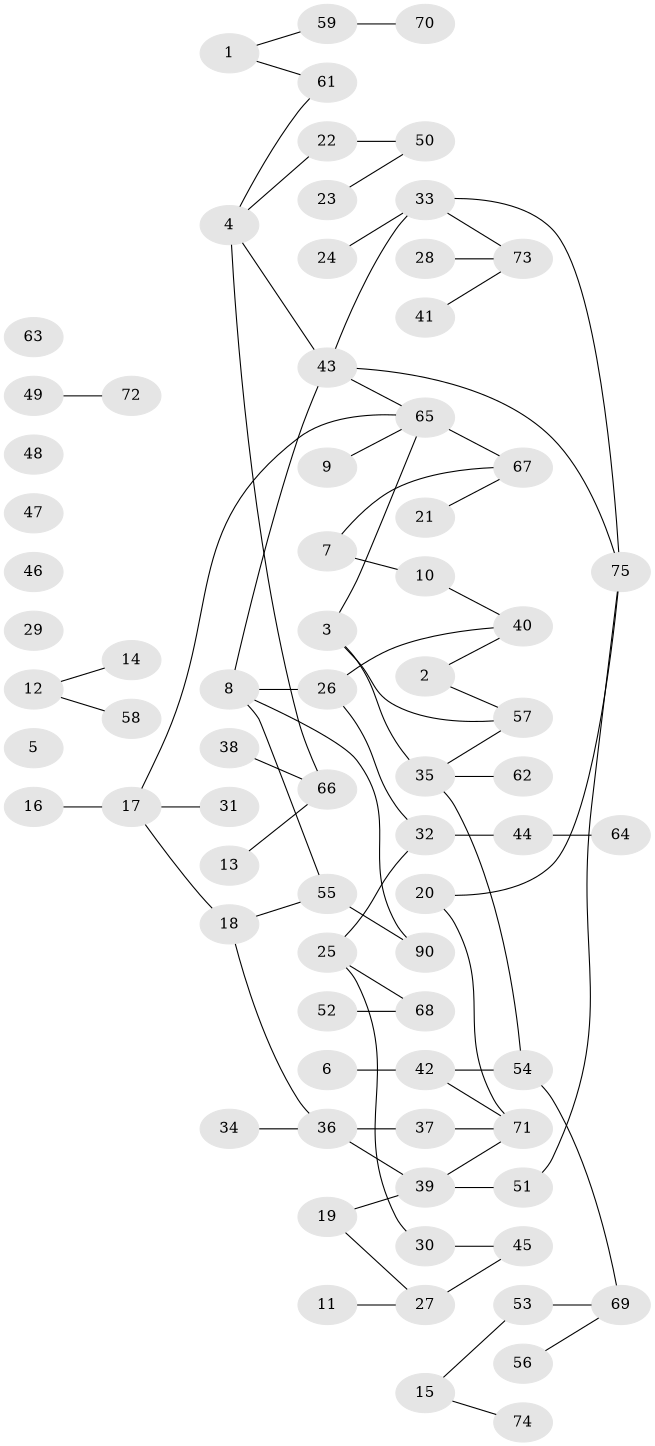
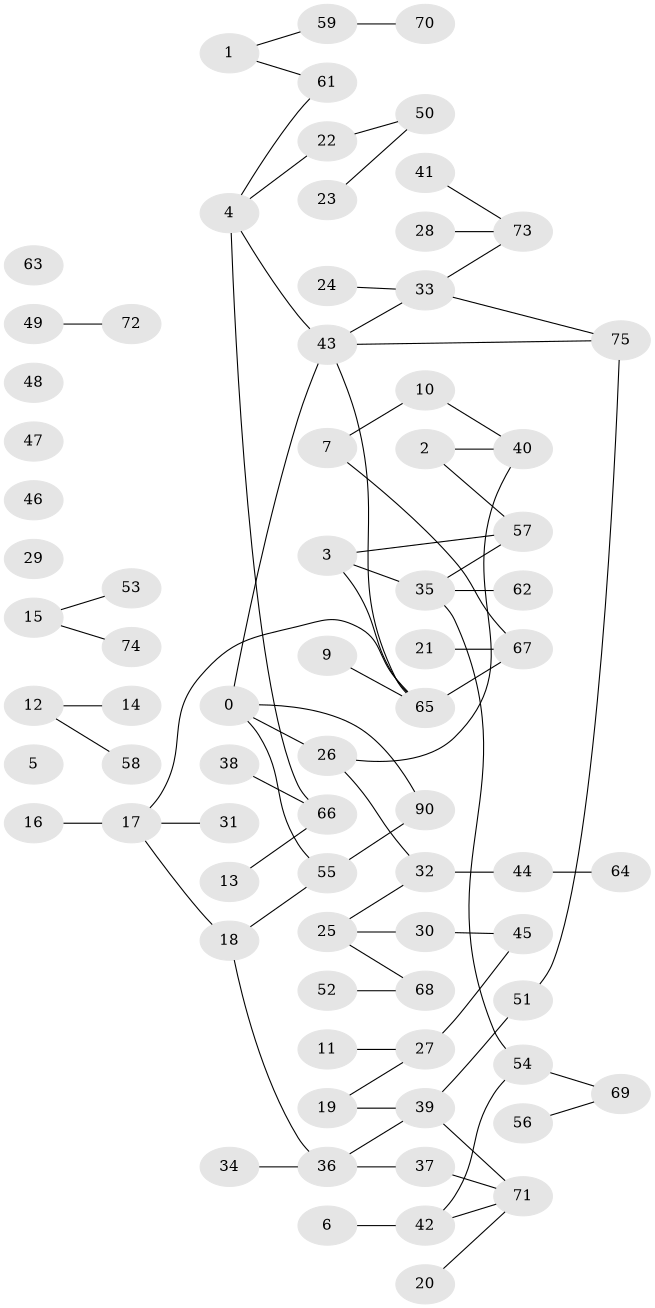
node "8": label "8" -> "0"
edge "75" -- "20": removed
edge "53" -- "69": removed
